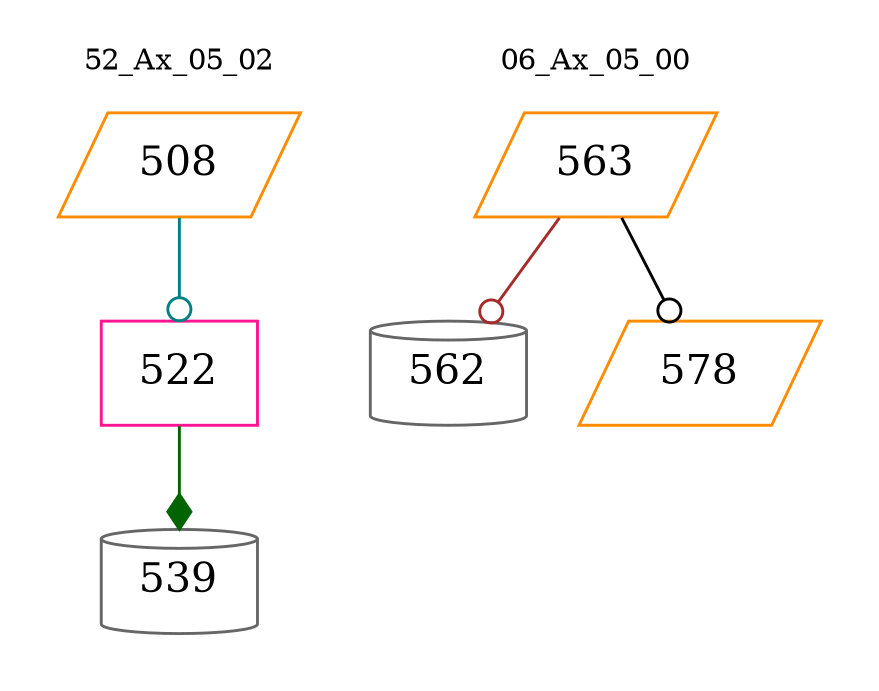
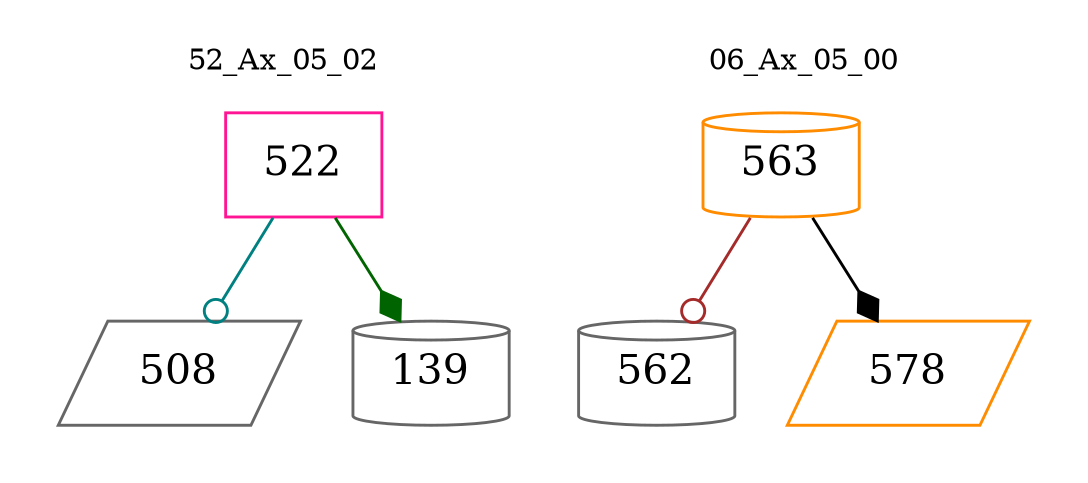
node "508": color darkorange -> gray40
node "563": shape parallelogram -> cylinder
edge "508" -> "522": reversed
edge "563" -> "578": arrowhead odot -> diamond
node "539": label "539" -> "139"
